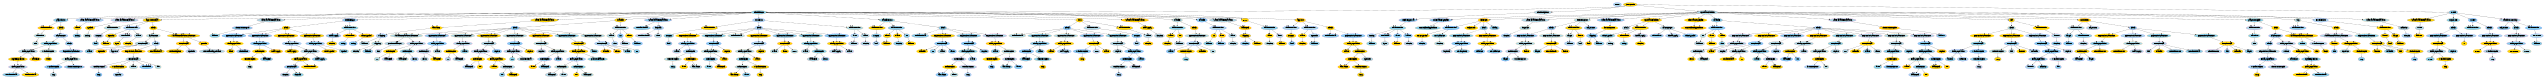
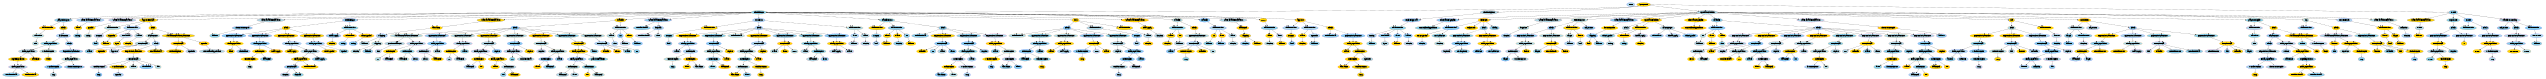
node "play_uint18": label "play_uint18" -> "play_tmstmp18"
